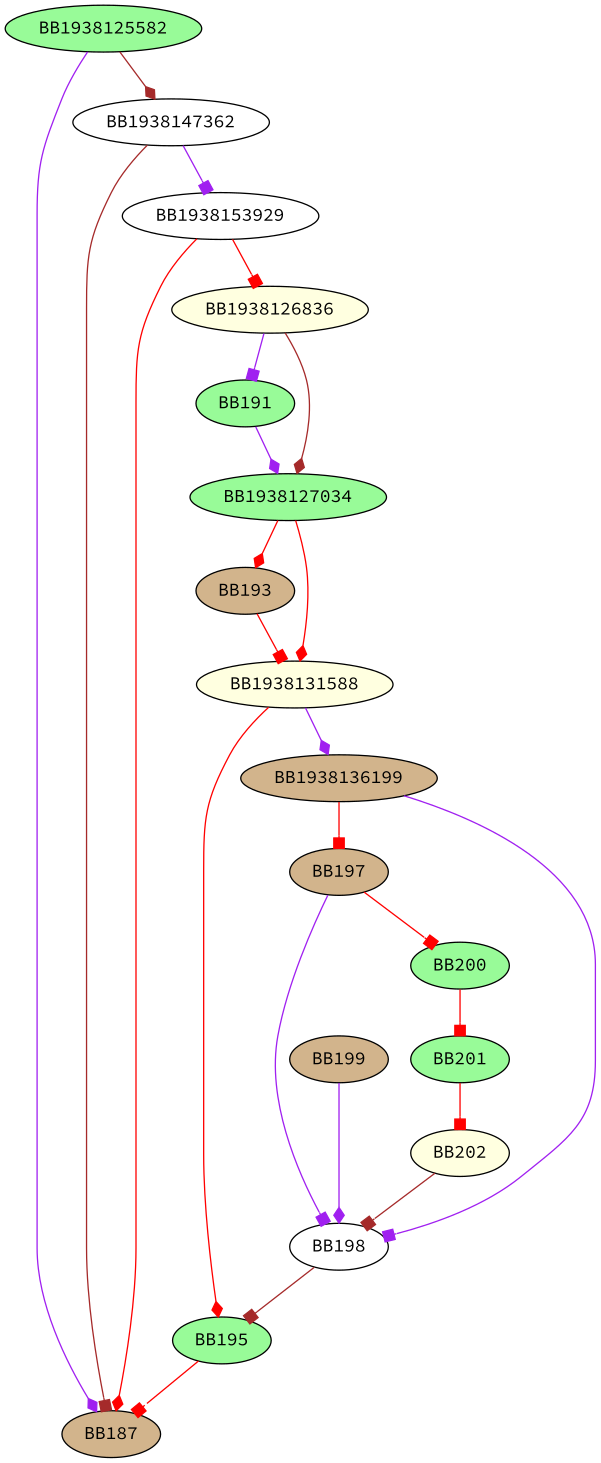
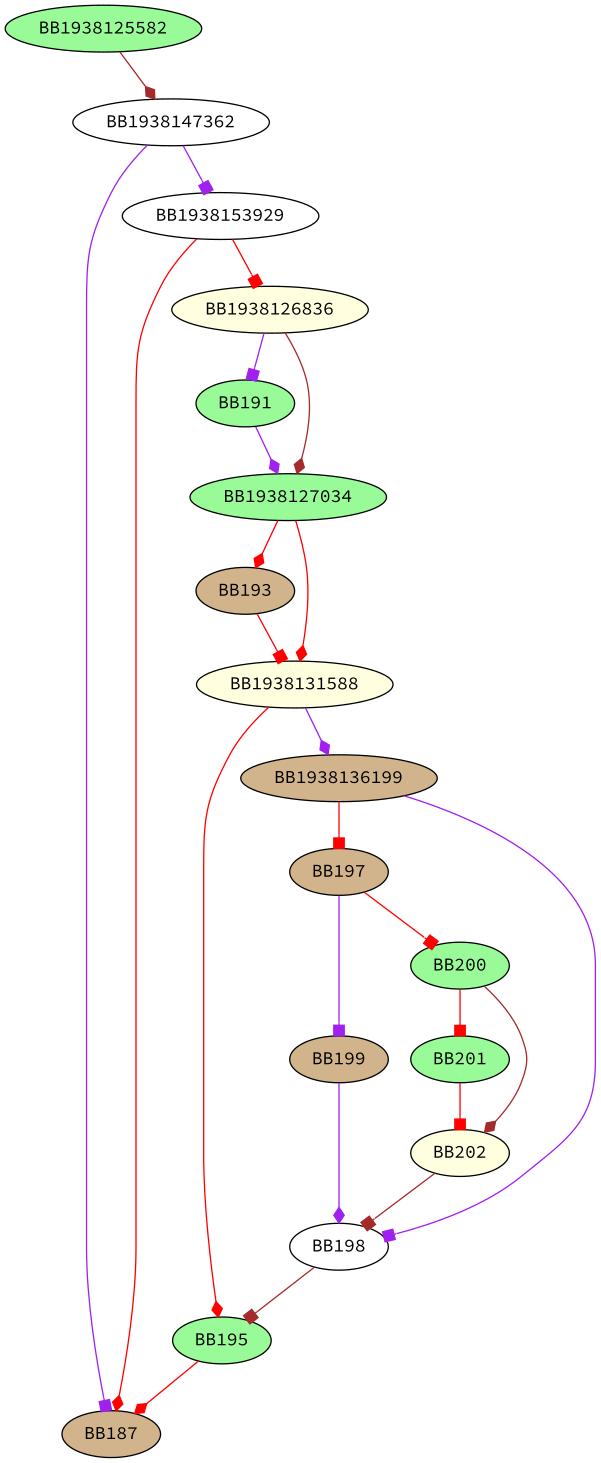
edge "BB1938125582" -> "BB187": removed
edge "BB1938147362" -> "BB187": color brown -> purple
edge "BB200" -> "BB202": added
edge "BB197" -> "BB198": now "BB197" -> "BB199"
edge "BB195" -> "BB187": arrowhead box -> diamond
